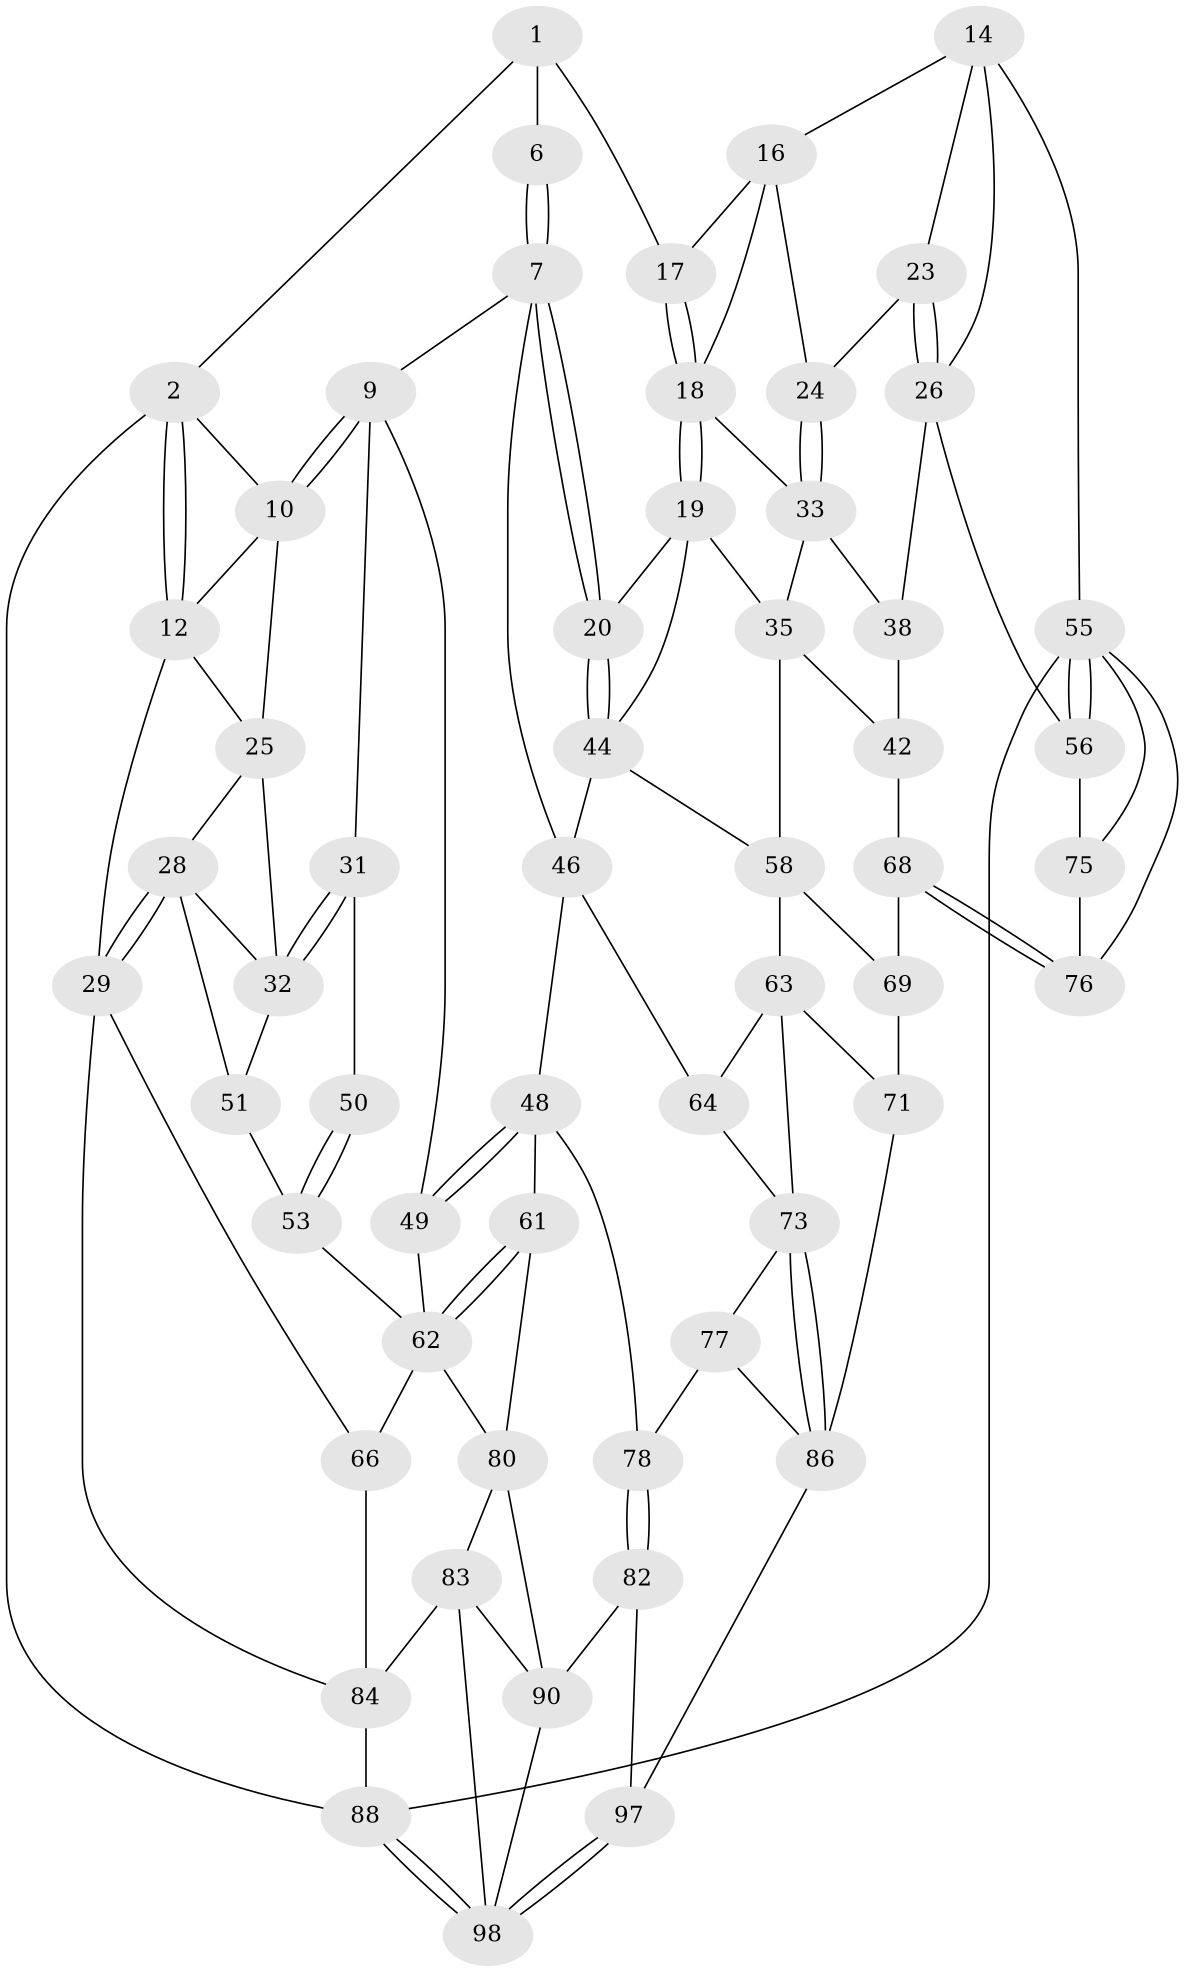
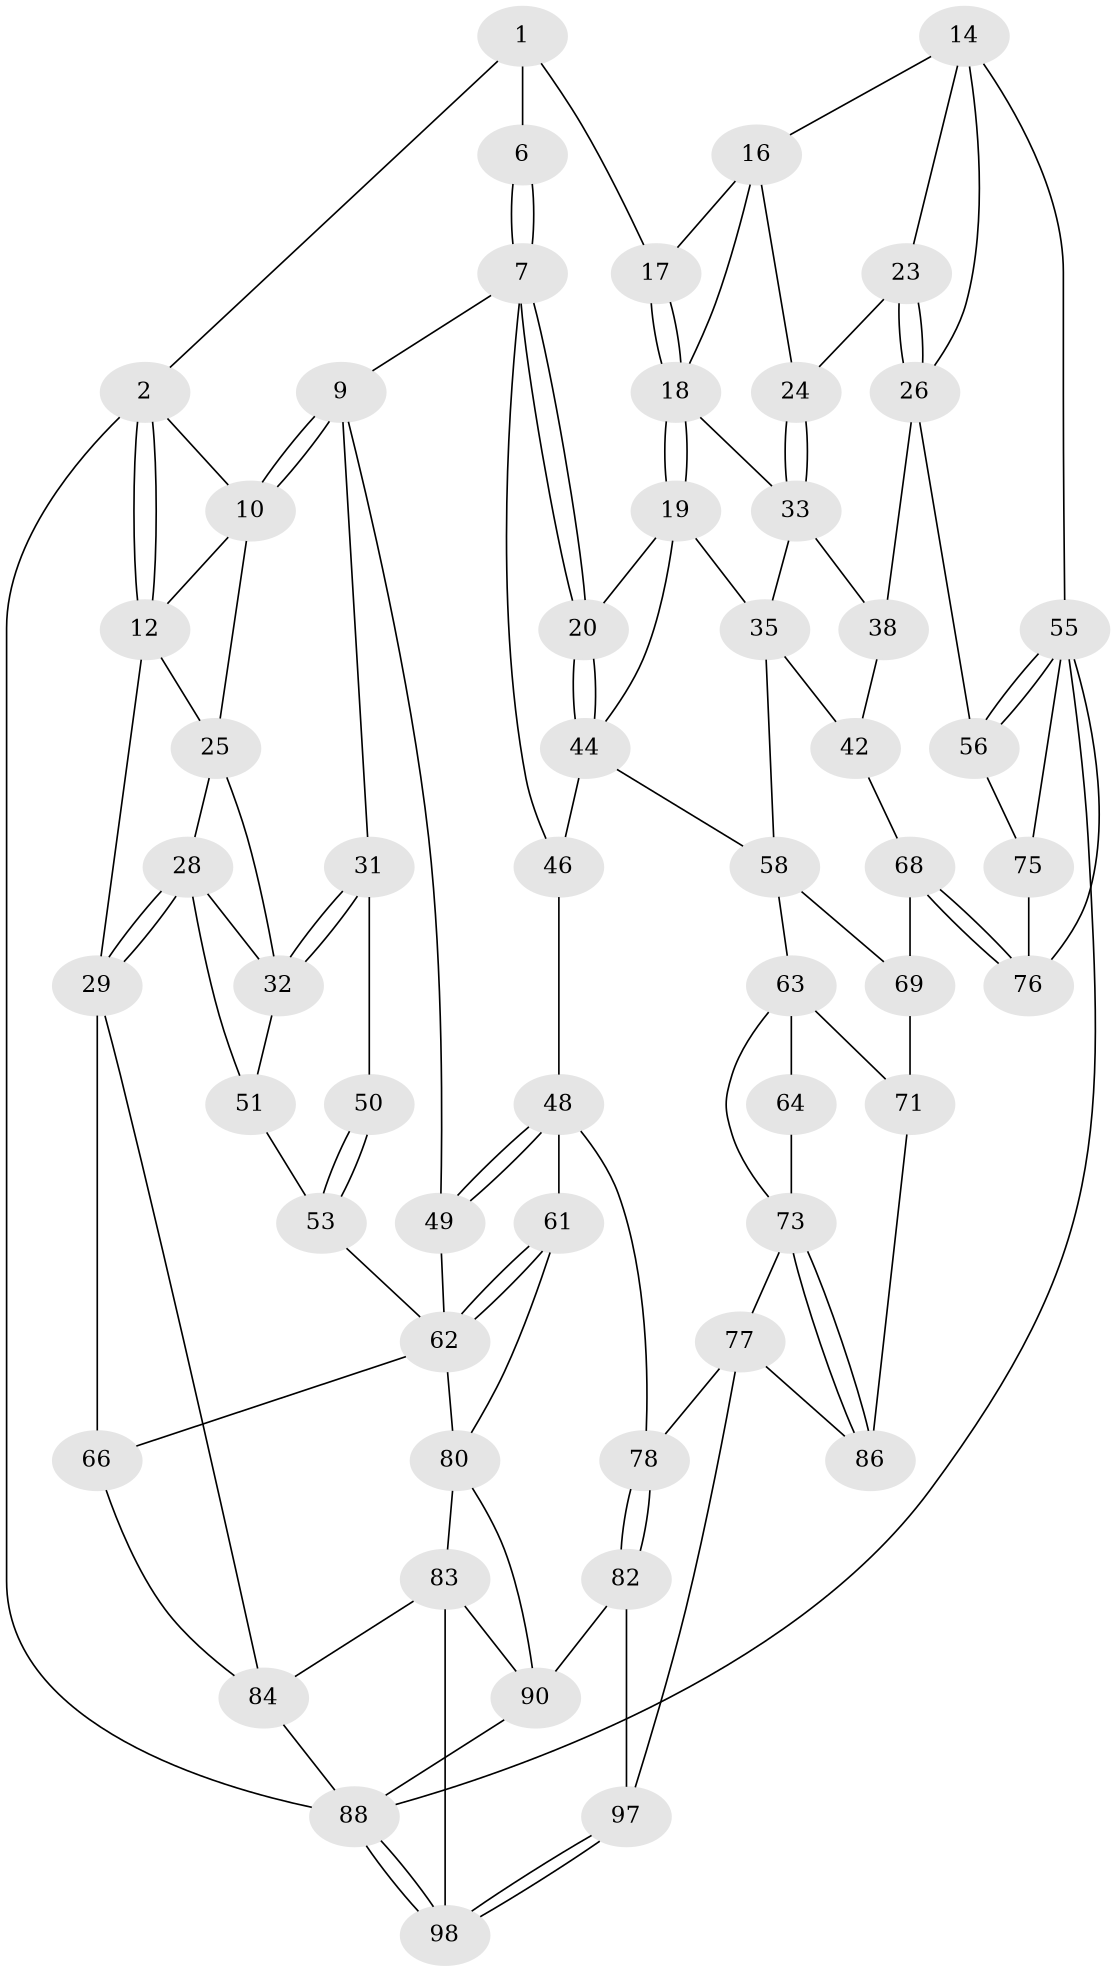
edge "46" -- "64": removed
edge "86" -- "97": now "77" -- "97"
edge "90" -- "98": now "90" -- "88"
